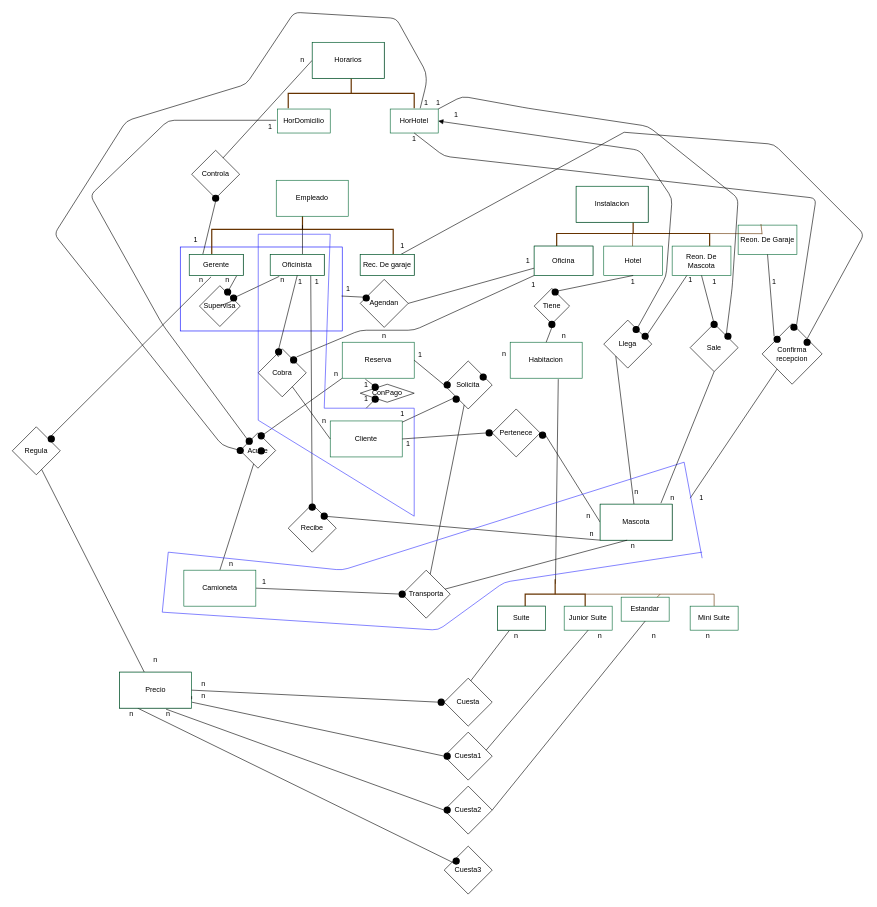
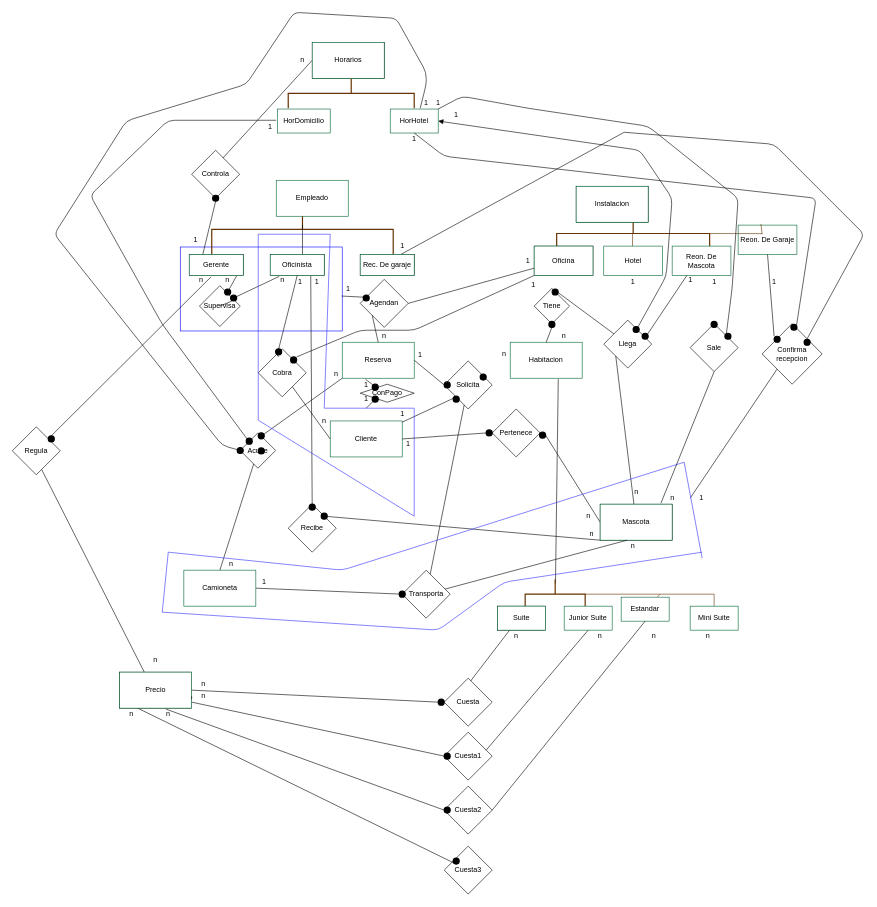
edge "Hotel" -- "Tiene": now "Llega" -- "Tiene"
edge "Reon. De Mascota" -- "Sale": removed
edge "Agendan" -- "Reserva": added
